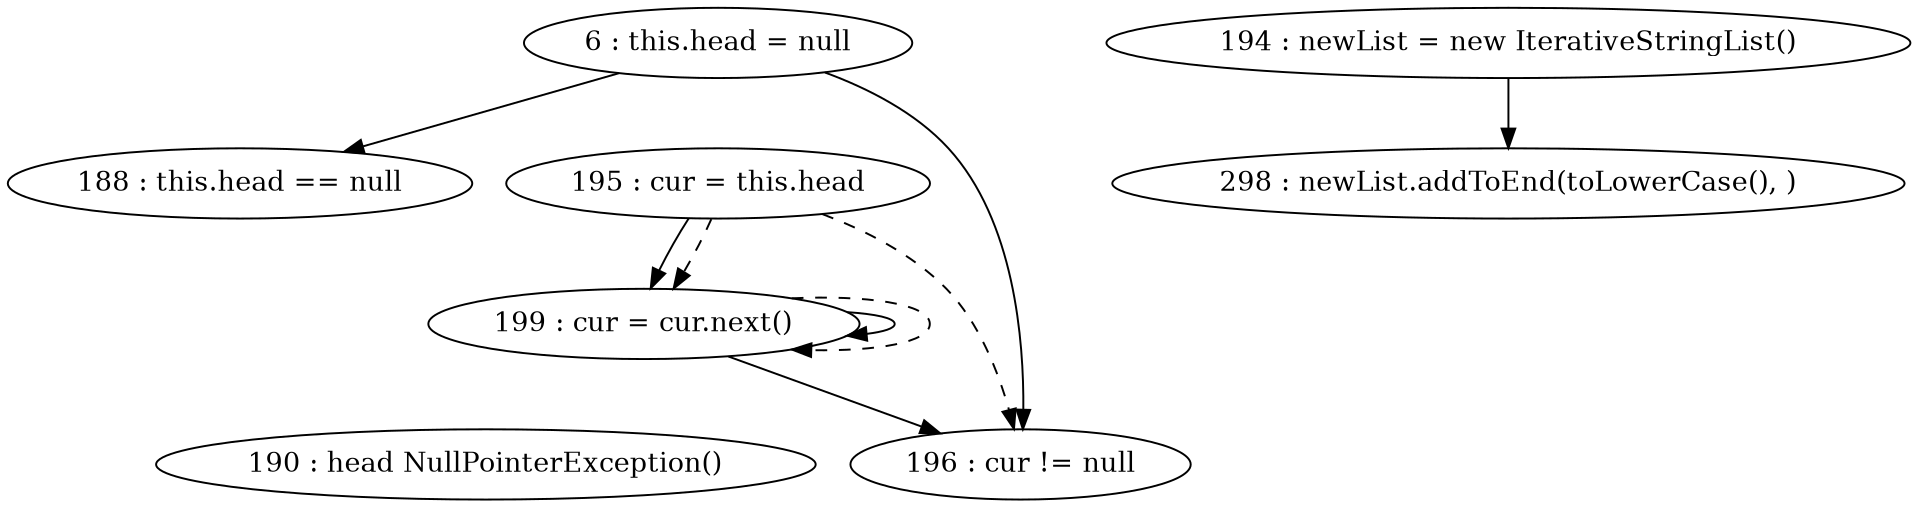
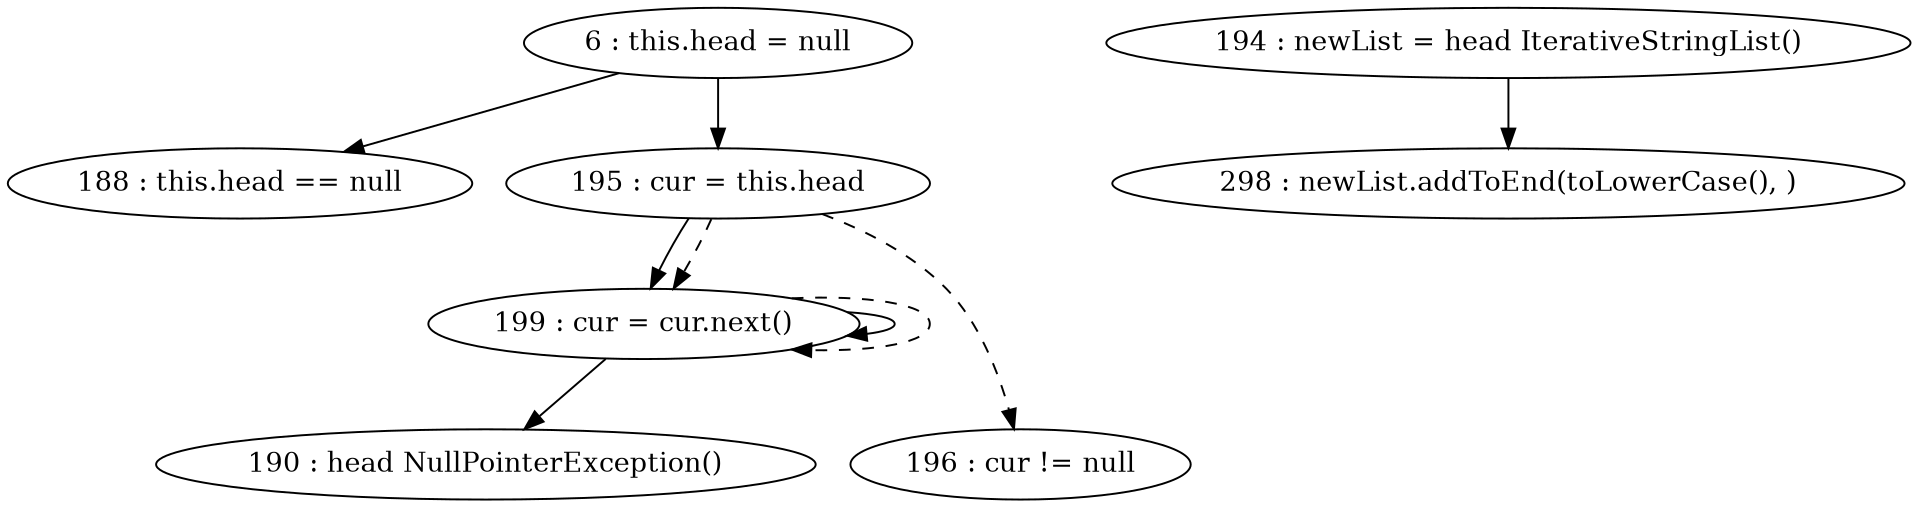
node "194 : newList = new IterativeStringList()": label "194 : newList = new IterativeStringList()" -> "194 : newList = head IterativeStringList()"
edge "6 : this.head = null" -> "196 : cur != null": now "6 : this.head = null" -> "195 : cur = this.head"
edge "199 : cur = cur.next()" -> "196 : cur != null": now "199 : cur = cur.next()" -> "190 : head NullPointerException()"
